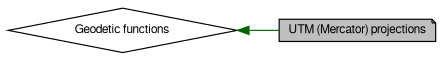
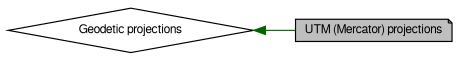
node "Geodetic functions": label "Geodetic functions" -> "Geodetic projections"
